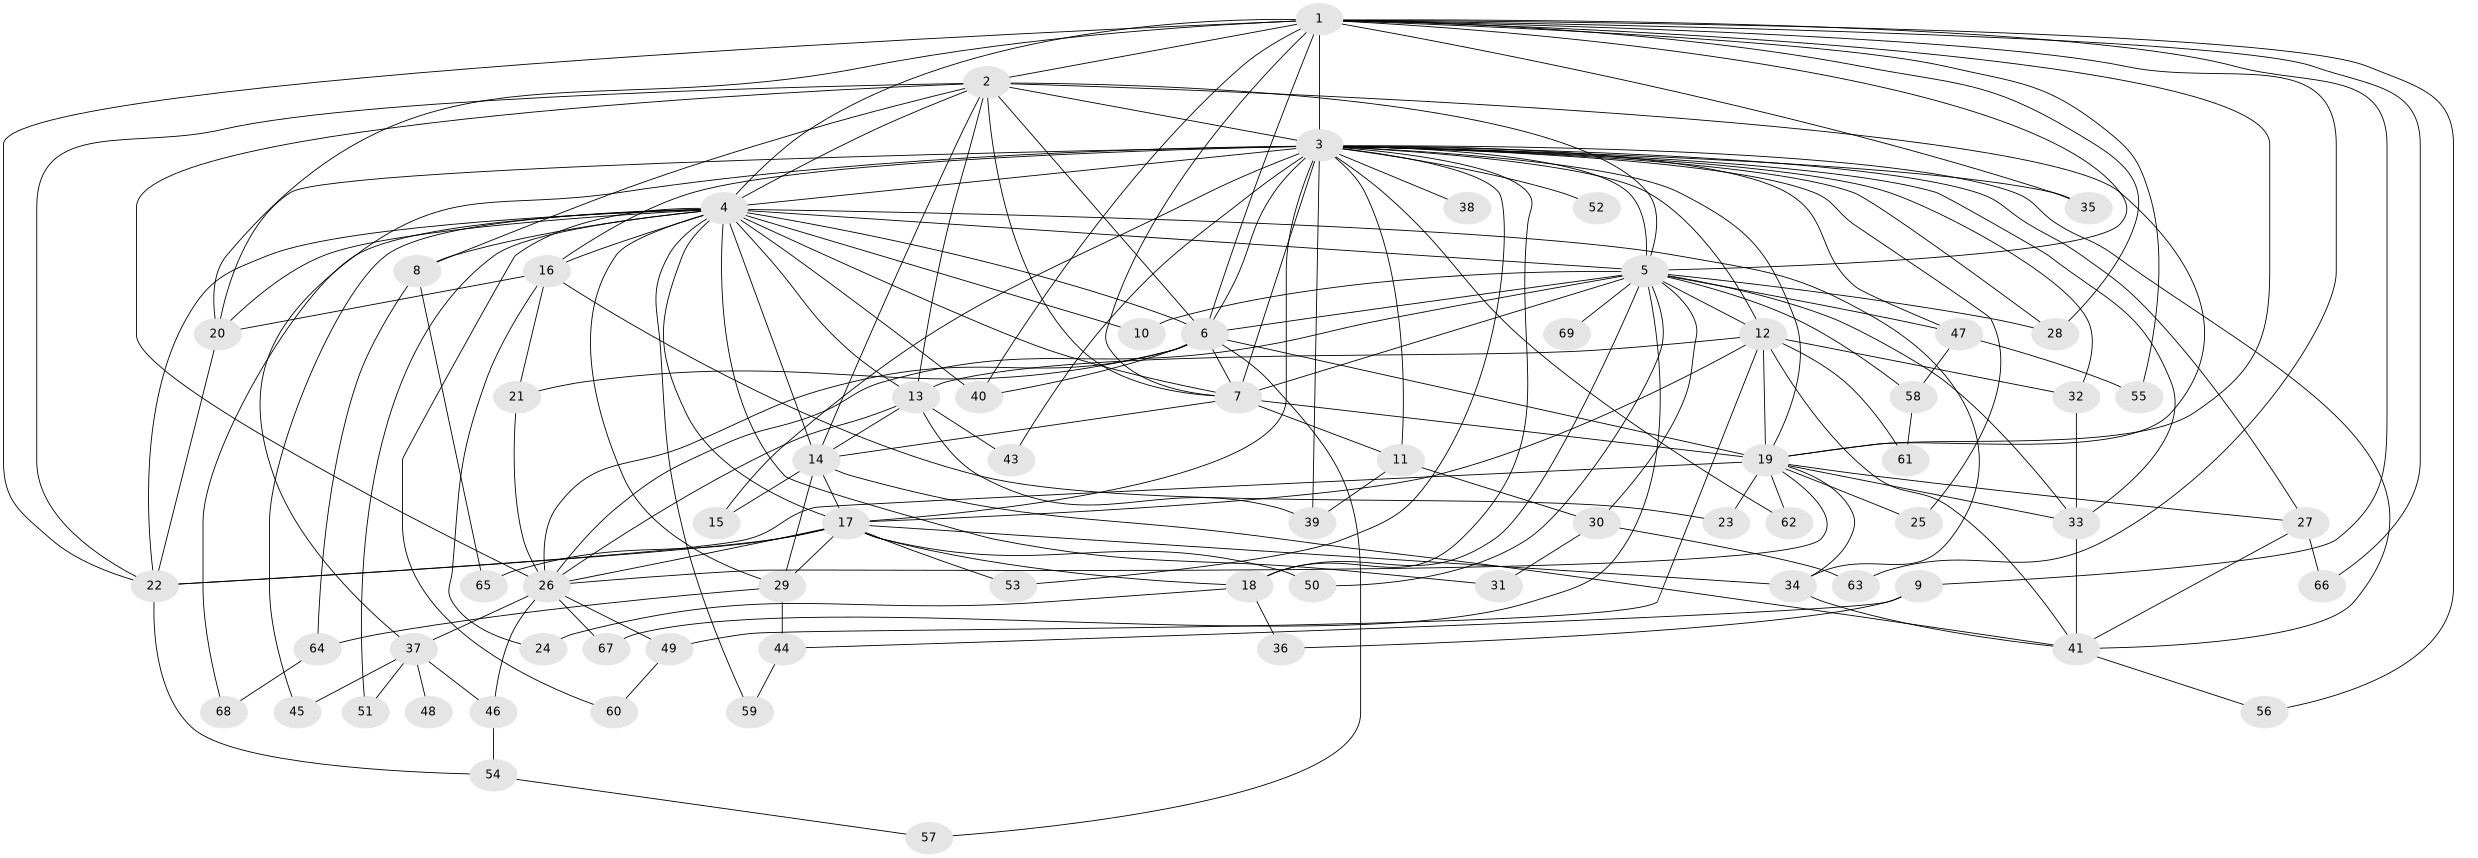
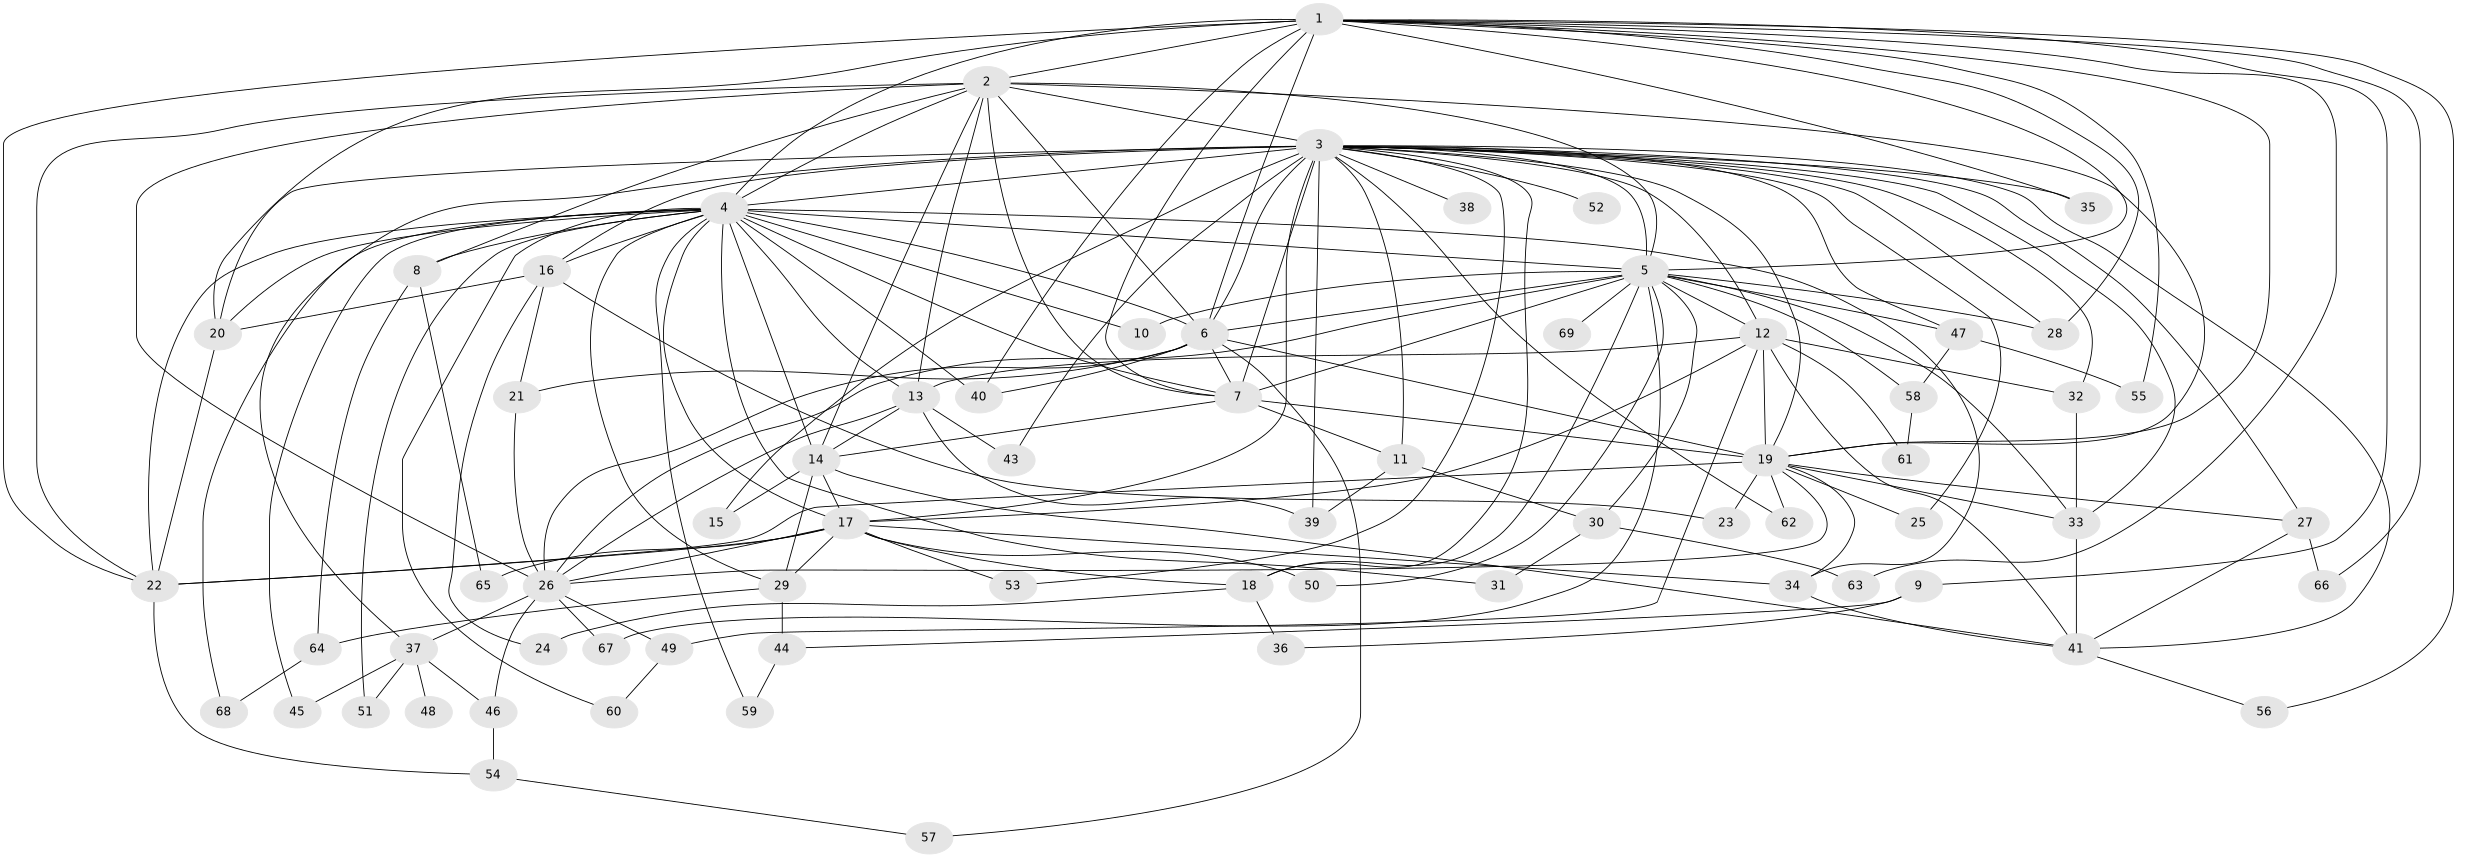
edge "1" -- "3": removed
